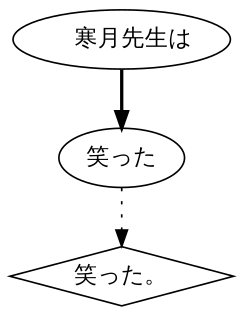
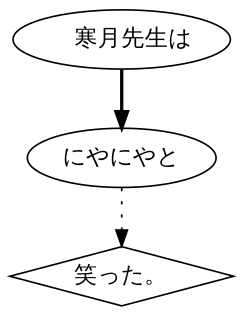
node "笑った": label "笑った" -> "にやにやと"
